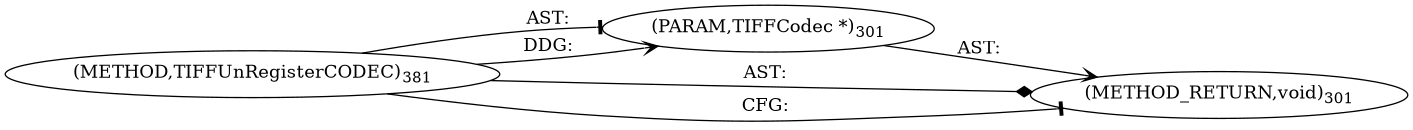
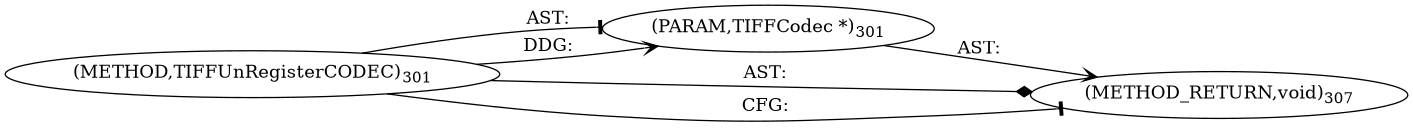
node "(METHOD,TIFFUnRegisterCODEC)": text "381" -> "301"
node "(METHOD_RETURN,void)": text "301" -> "307"
